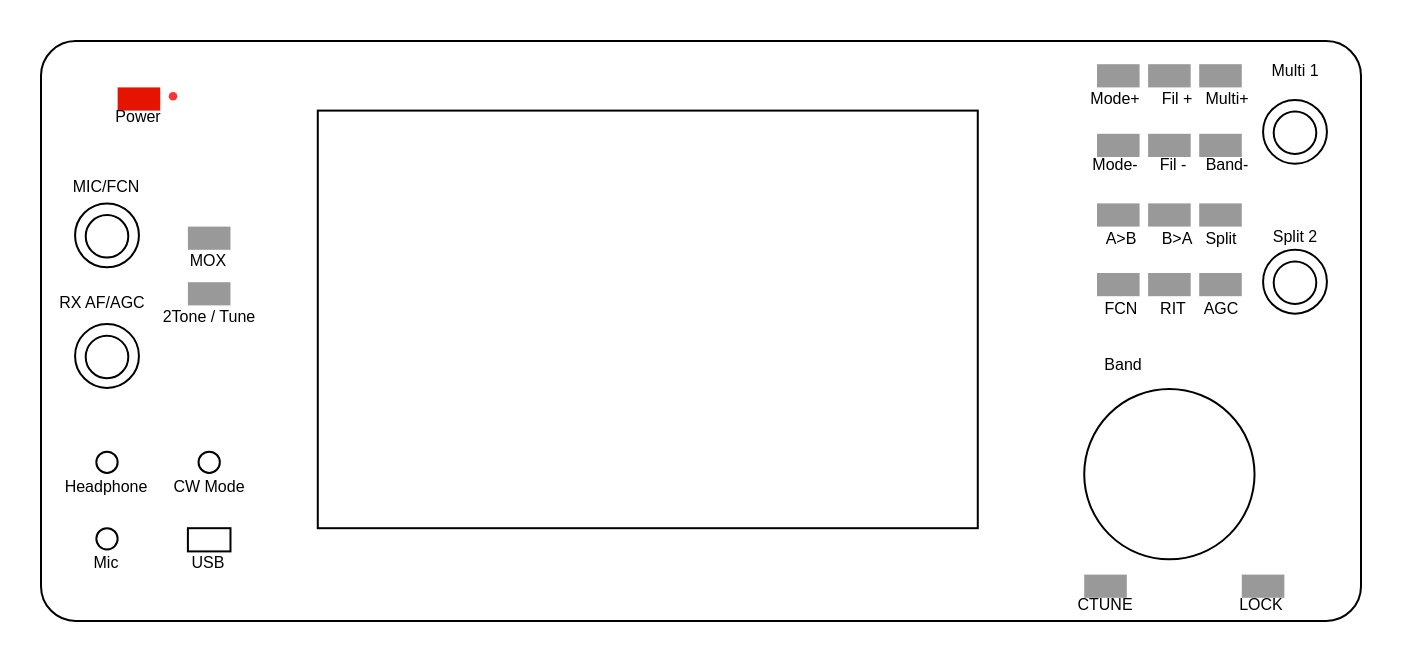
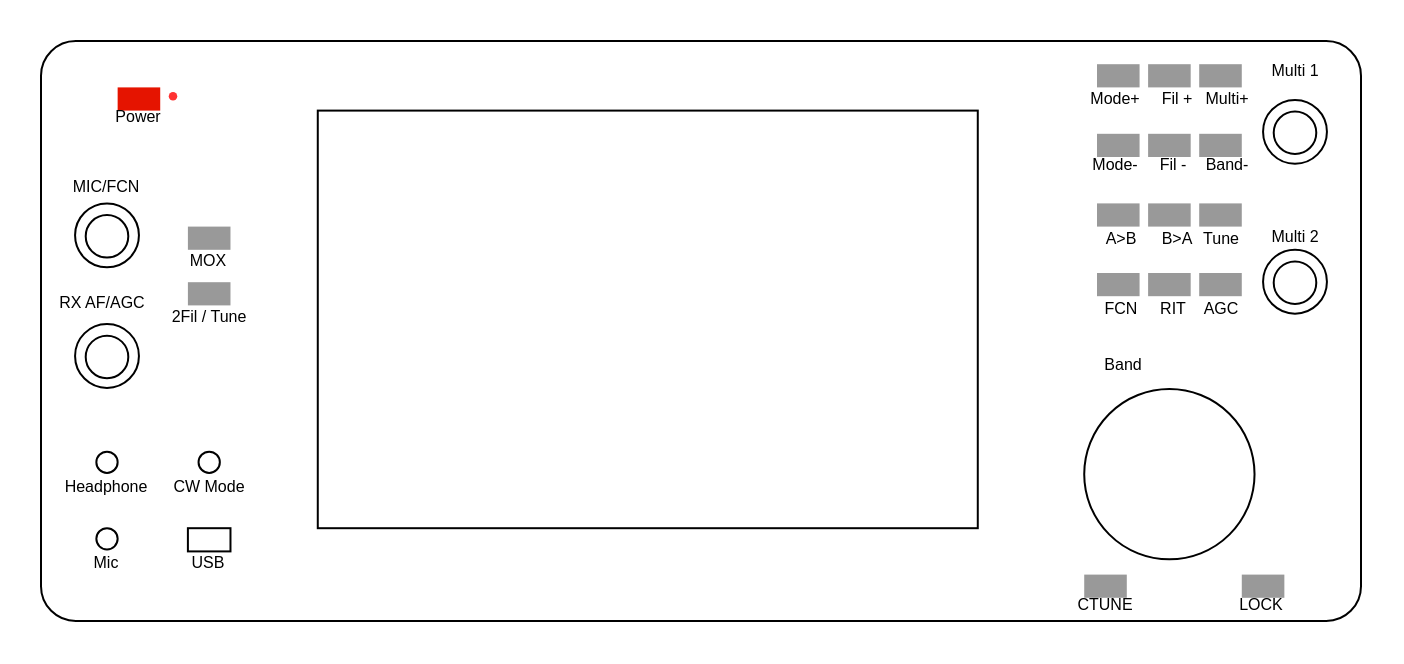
node "Split 2": label "Split 2" -> "Multi 2"
node "Split": label "Split" -> "Tune"
node "2Tone / Tune": label "2Tone / Tune" -> "2Fil / Tune"
